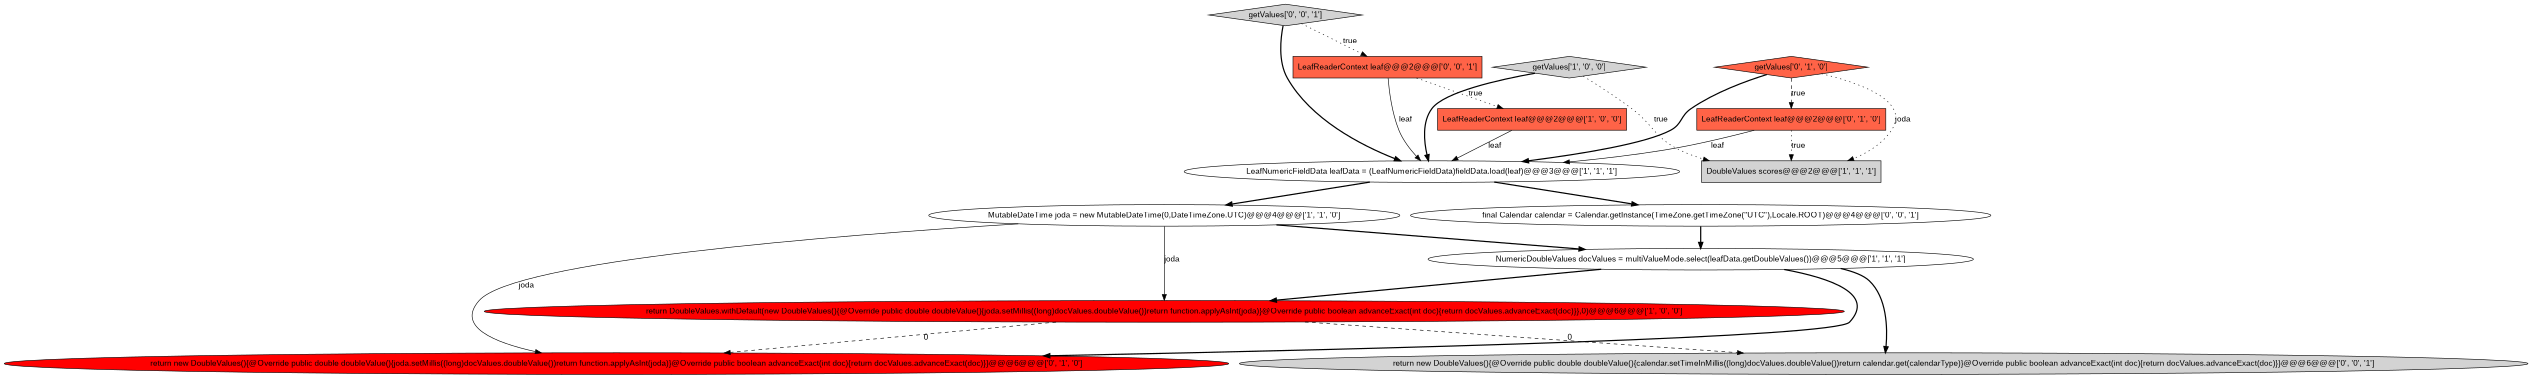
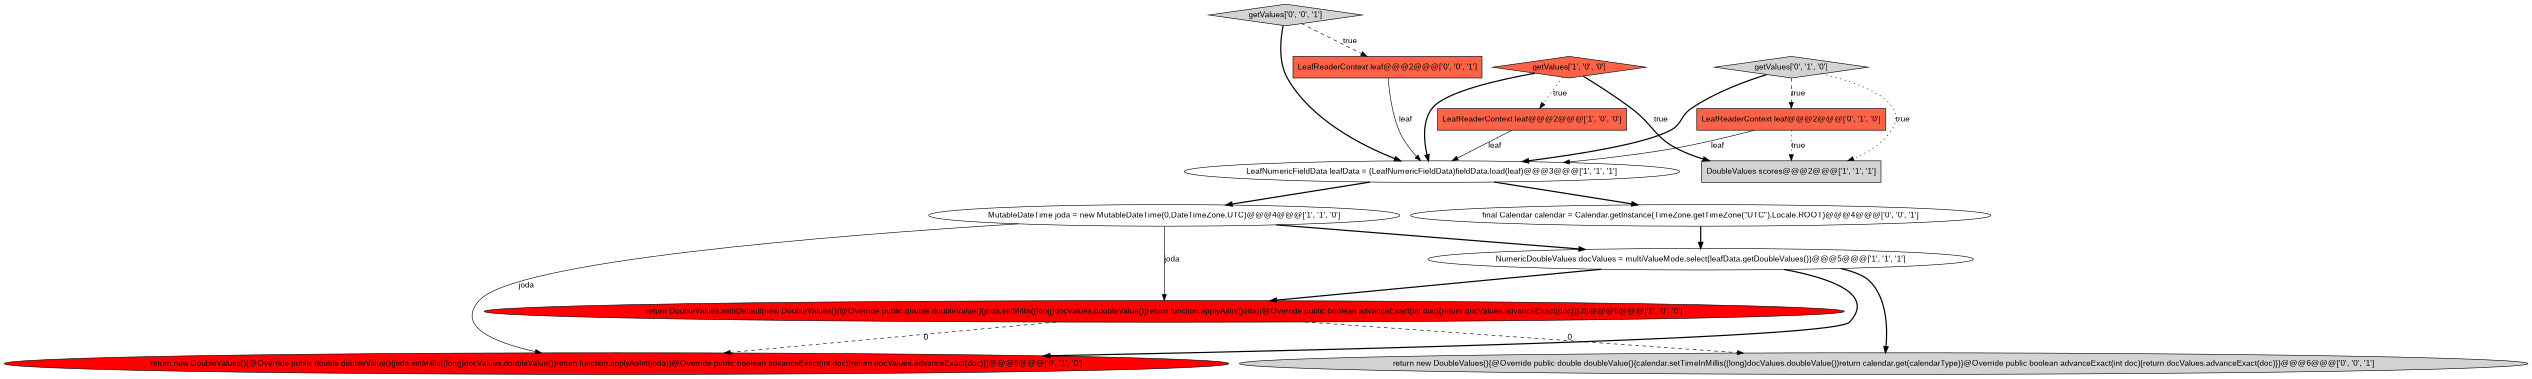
edge "getValues['0', '0', '1']" -> "LeafReaderContext leaf@@@2@@@['0', '0', '1']": style dotted -> dashed
node "getValues['1', '0', '0']": fillcolor lightgray -> tomato
node "getValues['0', '1', '0']": fillcolor tomato -> lightgray
edge "LeafReaderContext leaf@@@2@@@['0', '0', '1']" -> "LeafReaderContext leaf@@@2@@@['1', '0', '0']": now "getValues['1', '0', '0']" -> "LeafReaderContext leaf@@@2@@@['1', '0', '0']"
edge "getValues['1', '0', '0']" -> "DoubleValues scores@@@2@@@['1', '1', '1']": style dotted -> bold
edge "getValues['0', '1', '0']" -> "DoubleValues scores@@@2@@@['1', '1', '1']": label "joda" -> "true"
